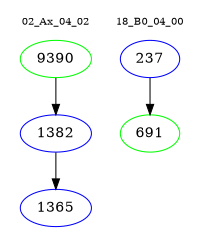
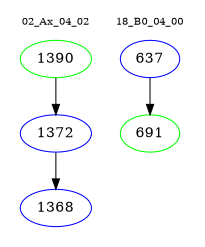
node "9390": label "9390" -> "1390"
node "237": label "237" -> "637"
node "1382": label "1382" -> "1372"
node "1365": label "1365" -> "1368"
